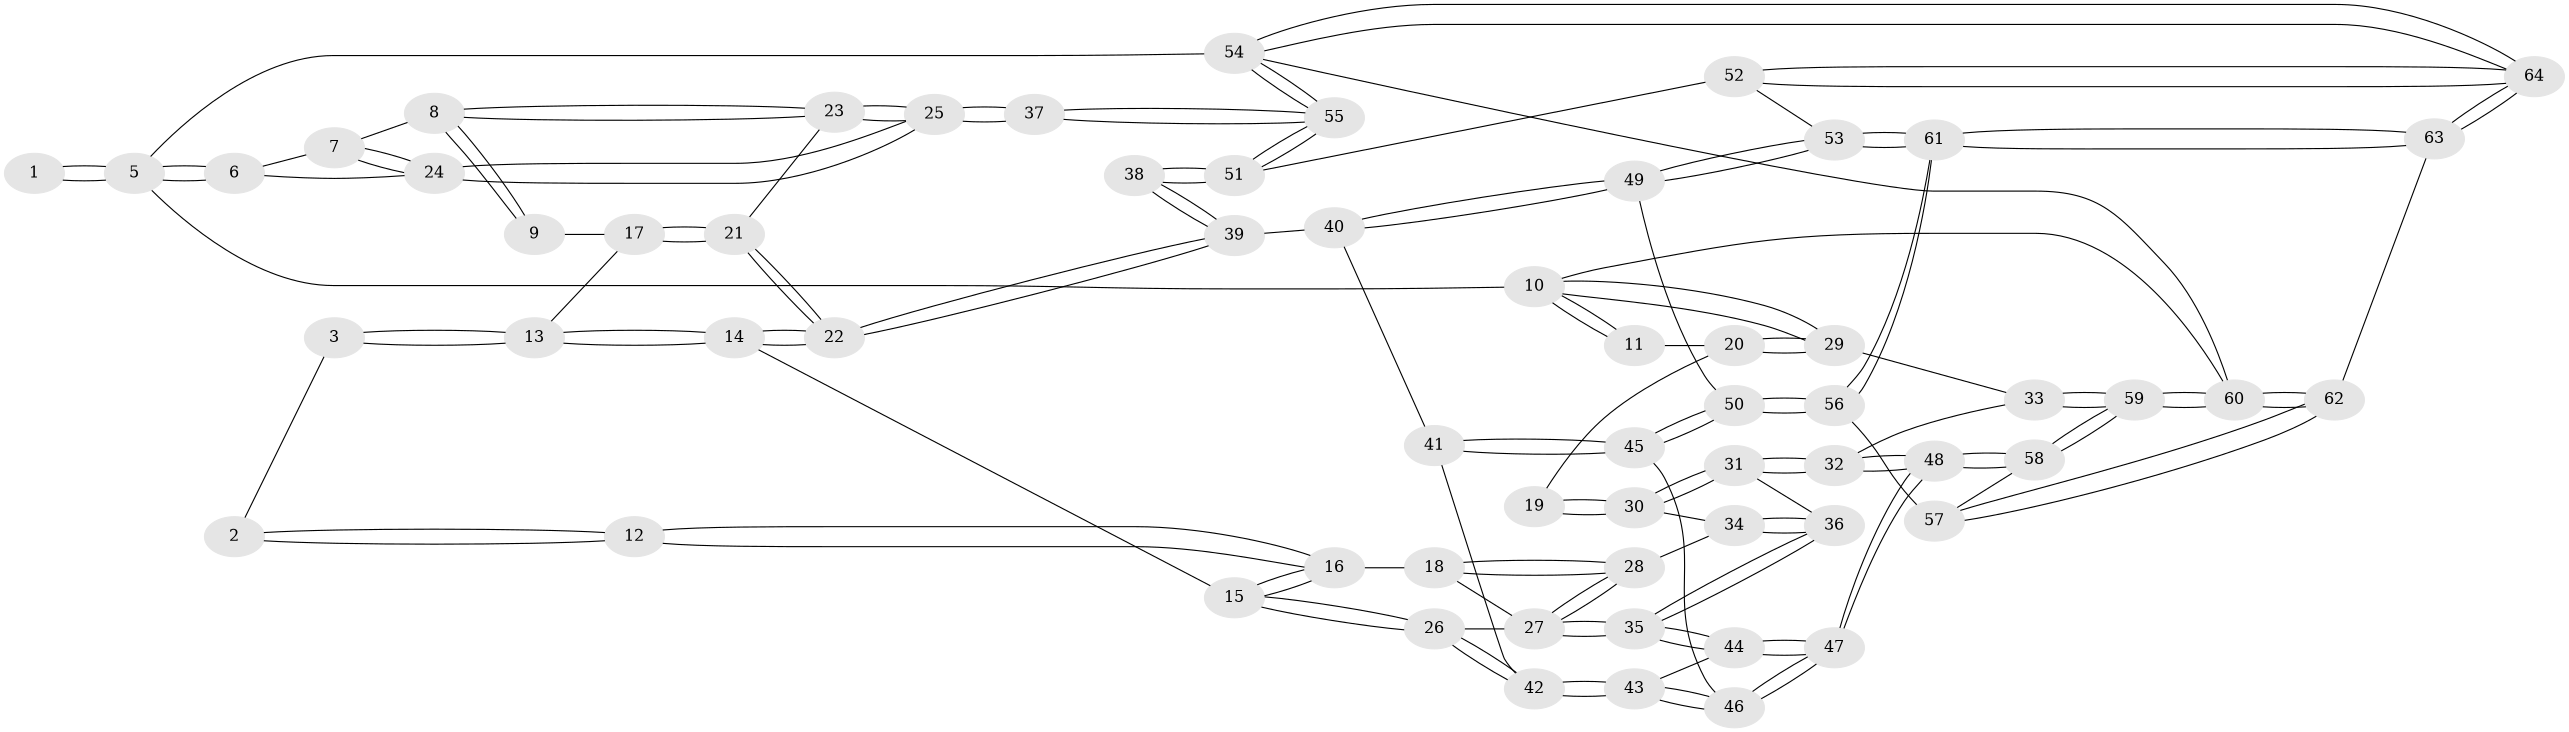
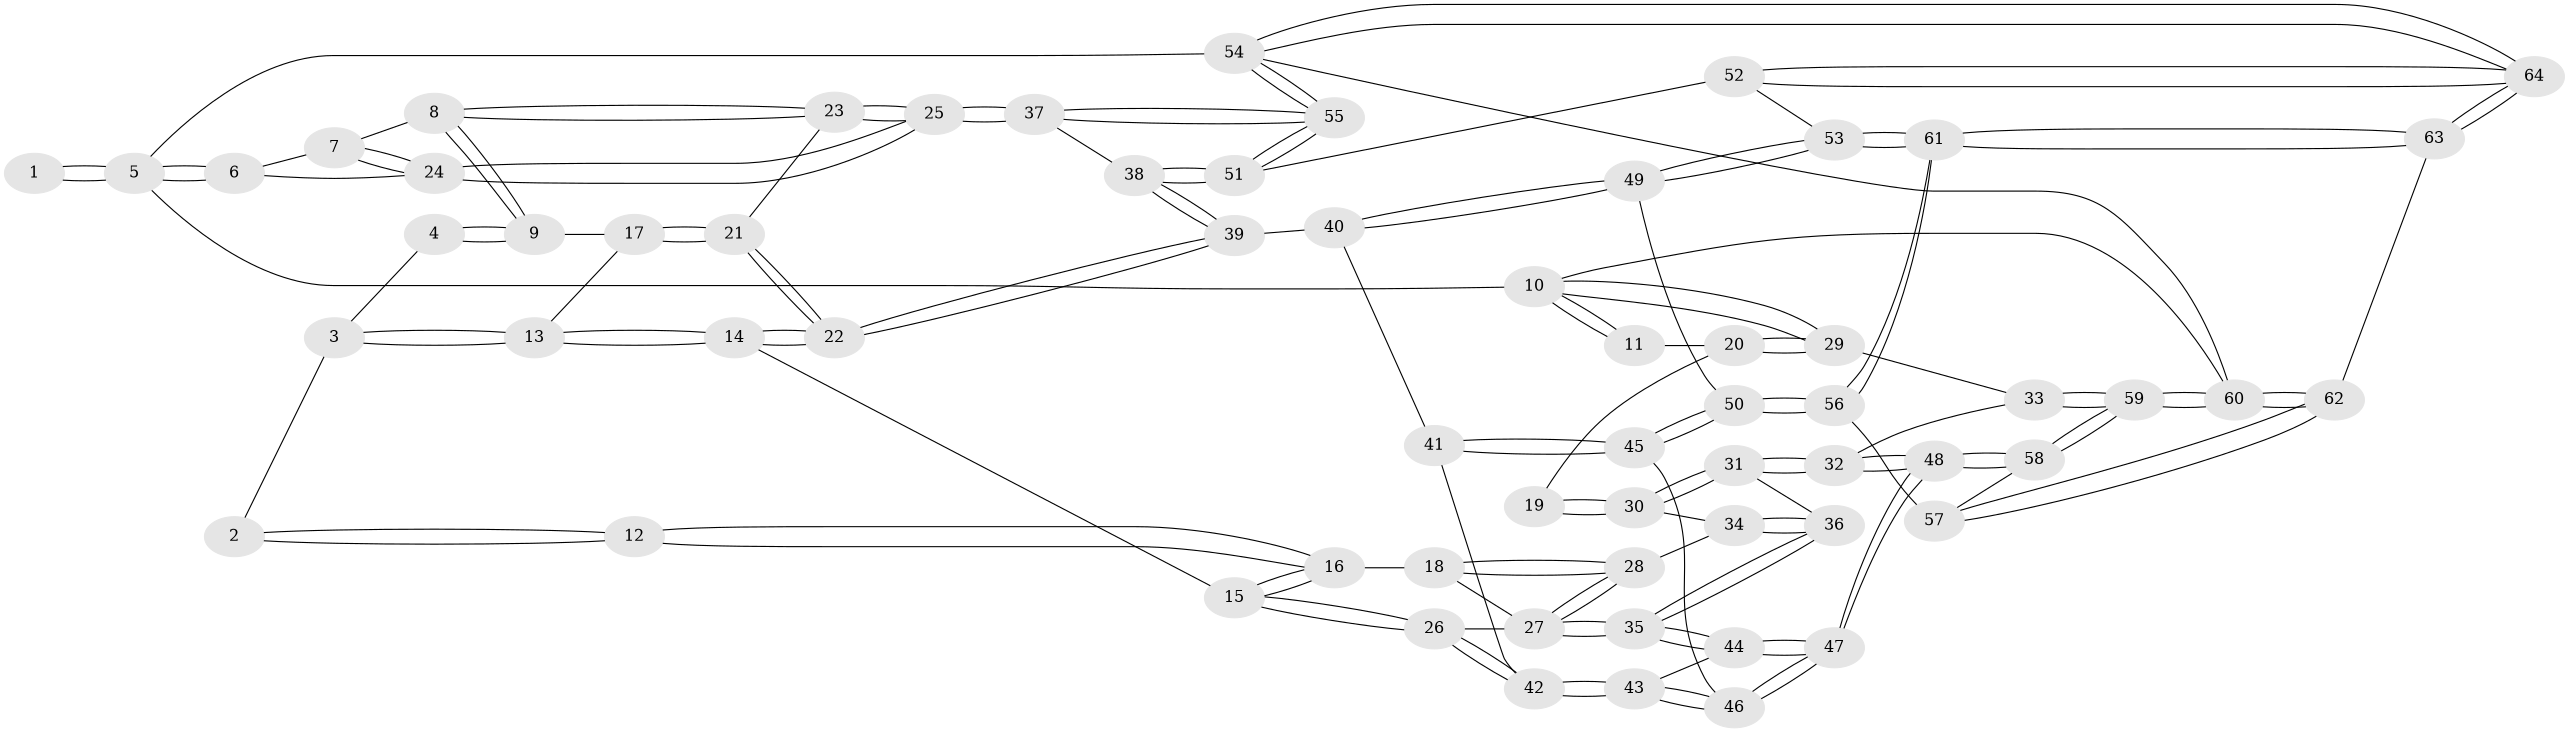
edge "37" -- "38": added
node "4": added
